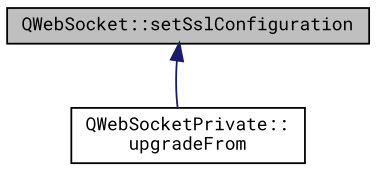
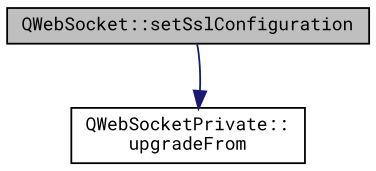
edge "QWebSocketPrivate:: upgradeFrom" -> "QWebSocket::setSslConfiguration": reversed
